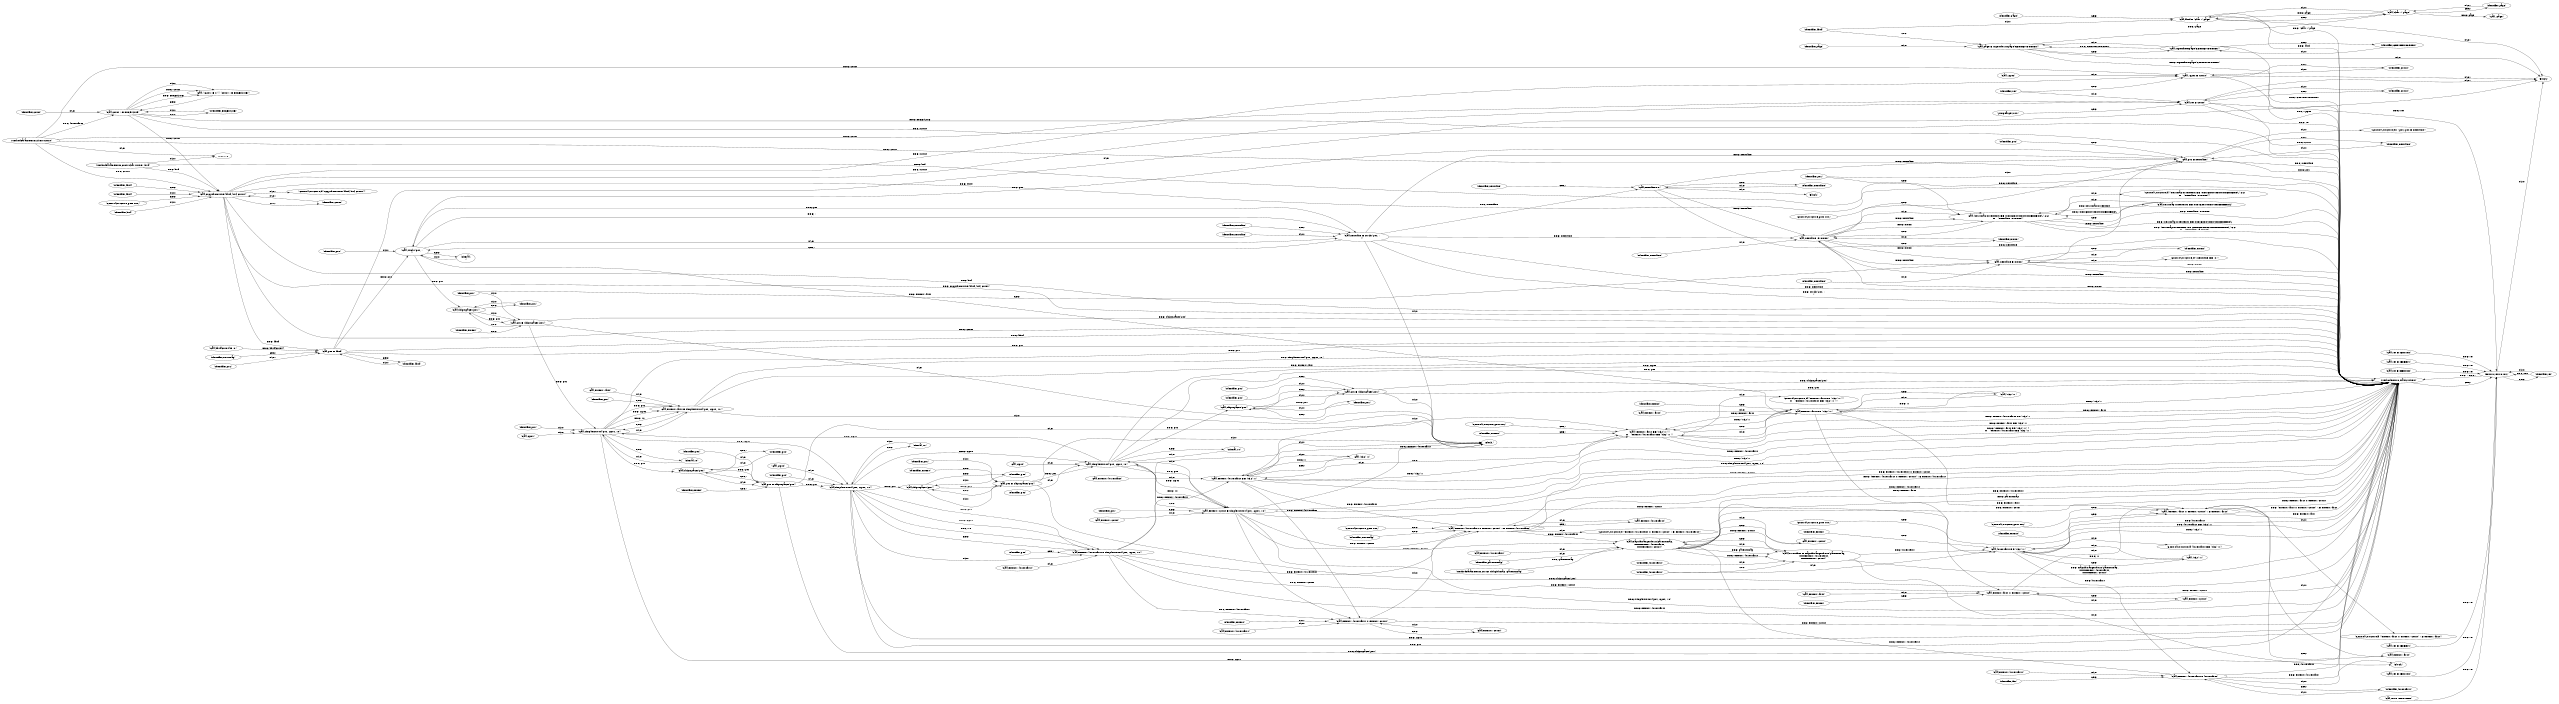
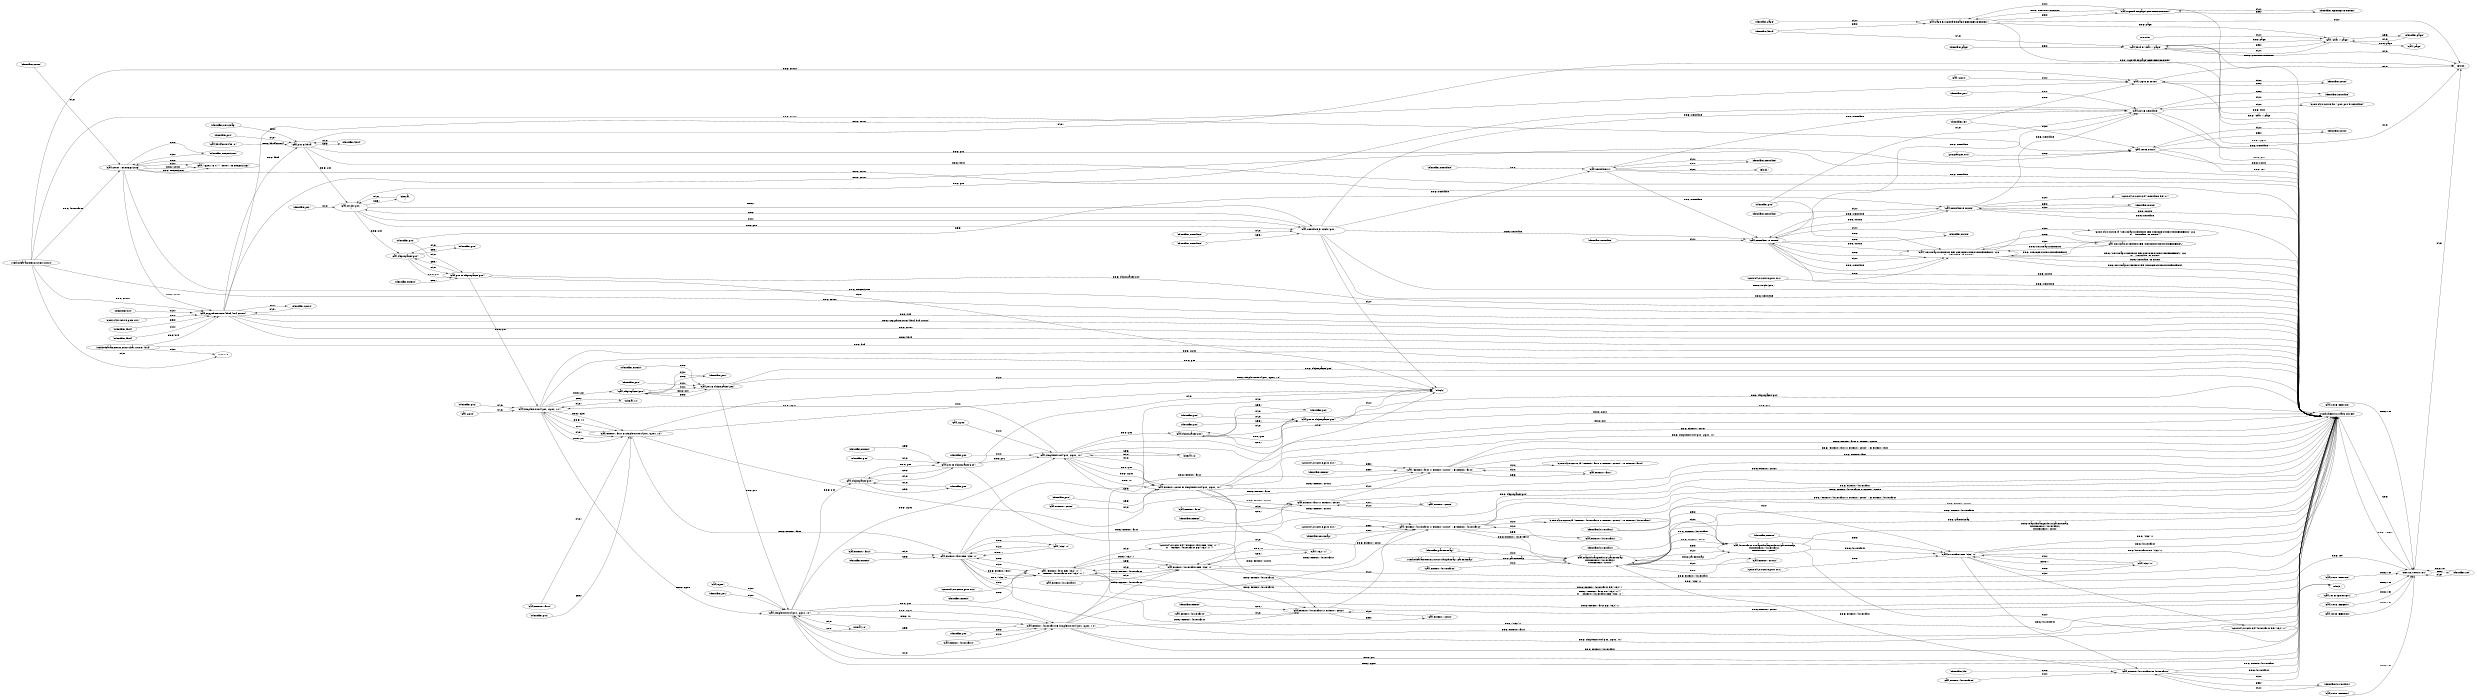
node "1000191": added
node "(Call,page = __get_down_page(GFP_TEMPORARY))": label "(Call,page = __get_down_page(GFP_TEMPORARY))" -> "(Call,page = __get_free_page(GFP_TEMPORARY))"
edge "(Call,ret = count)" -> "(Return,return ret;)": now "(ControlStructure,if (lower_first == (u32) -1))" -> "(Return,return ret;)"
node "(ControlStructure,if (copy_from_user(kbuf, buf, count)))": removed
edge "(Call,strchr(pos, ' '))" -> "(Call,extent->first == (u32) -1)": now "(Call,extent->first = simple_strtoul(pos, &pos, 10))" -> "(Call,extent->first == (u32) -1)"
